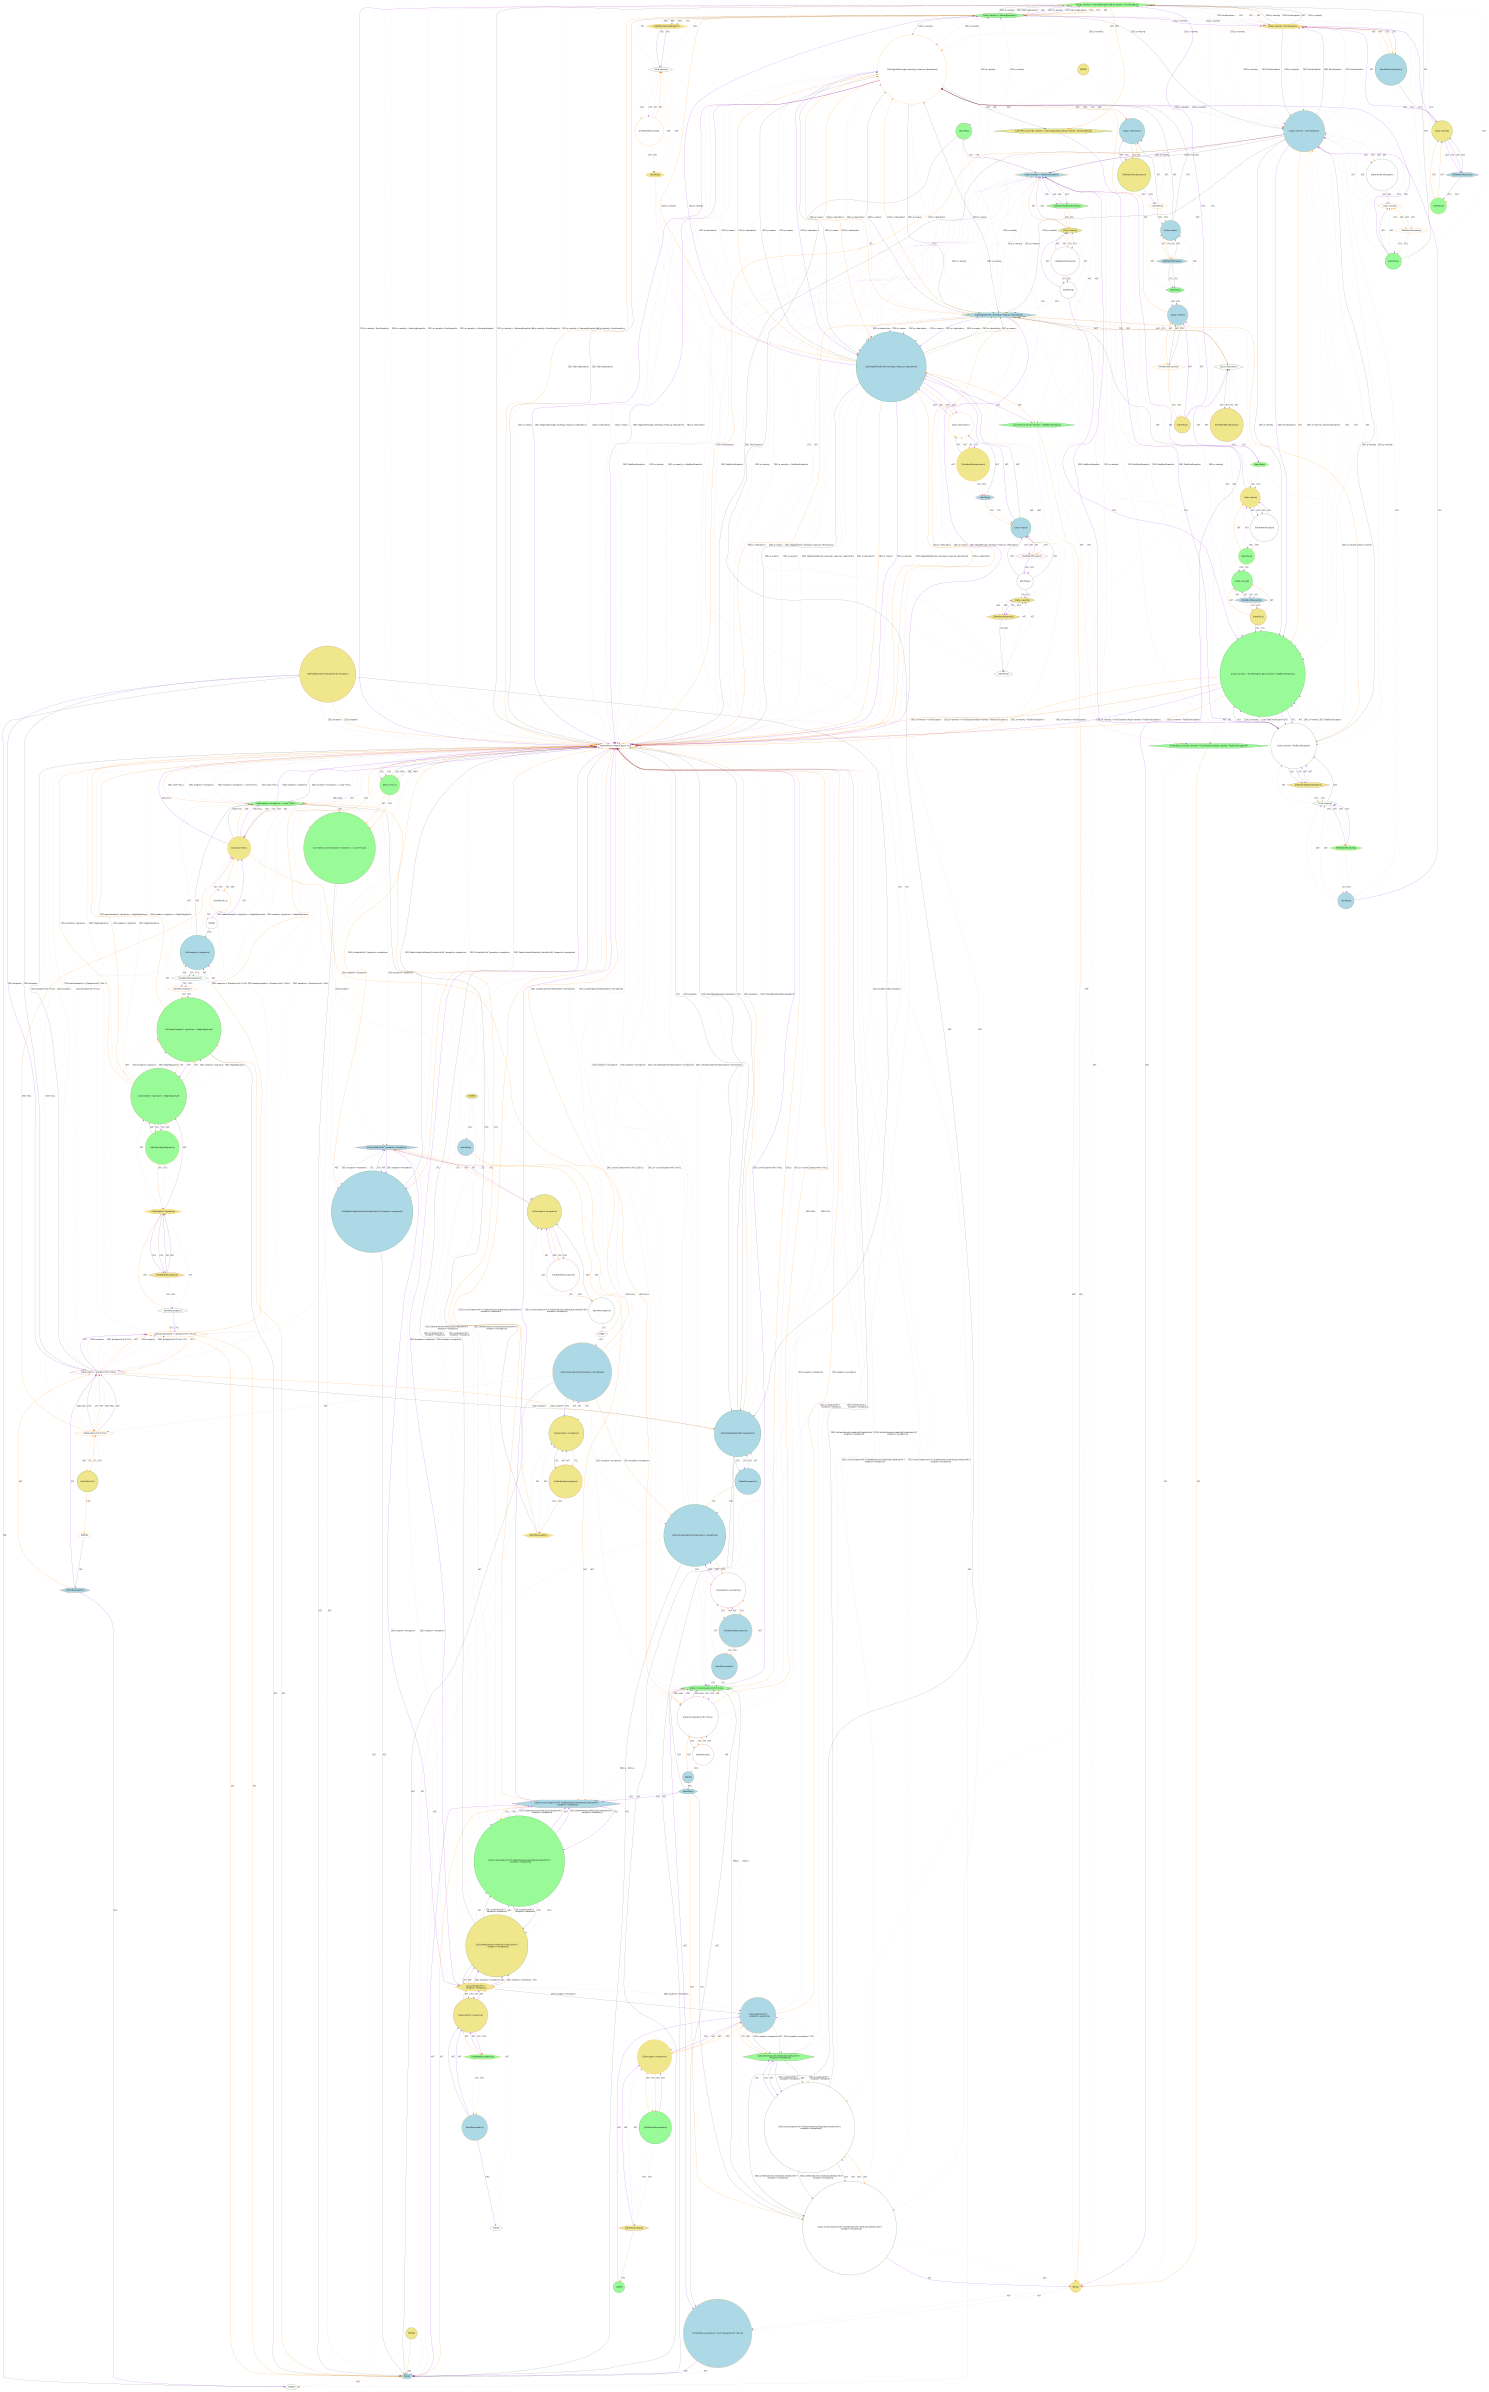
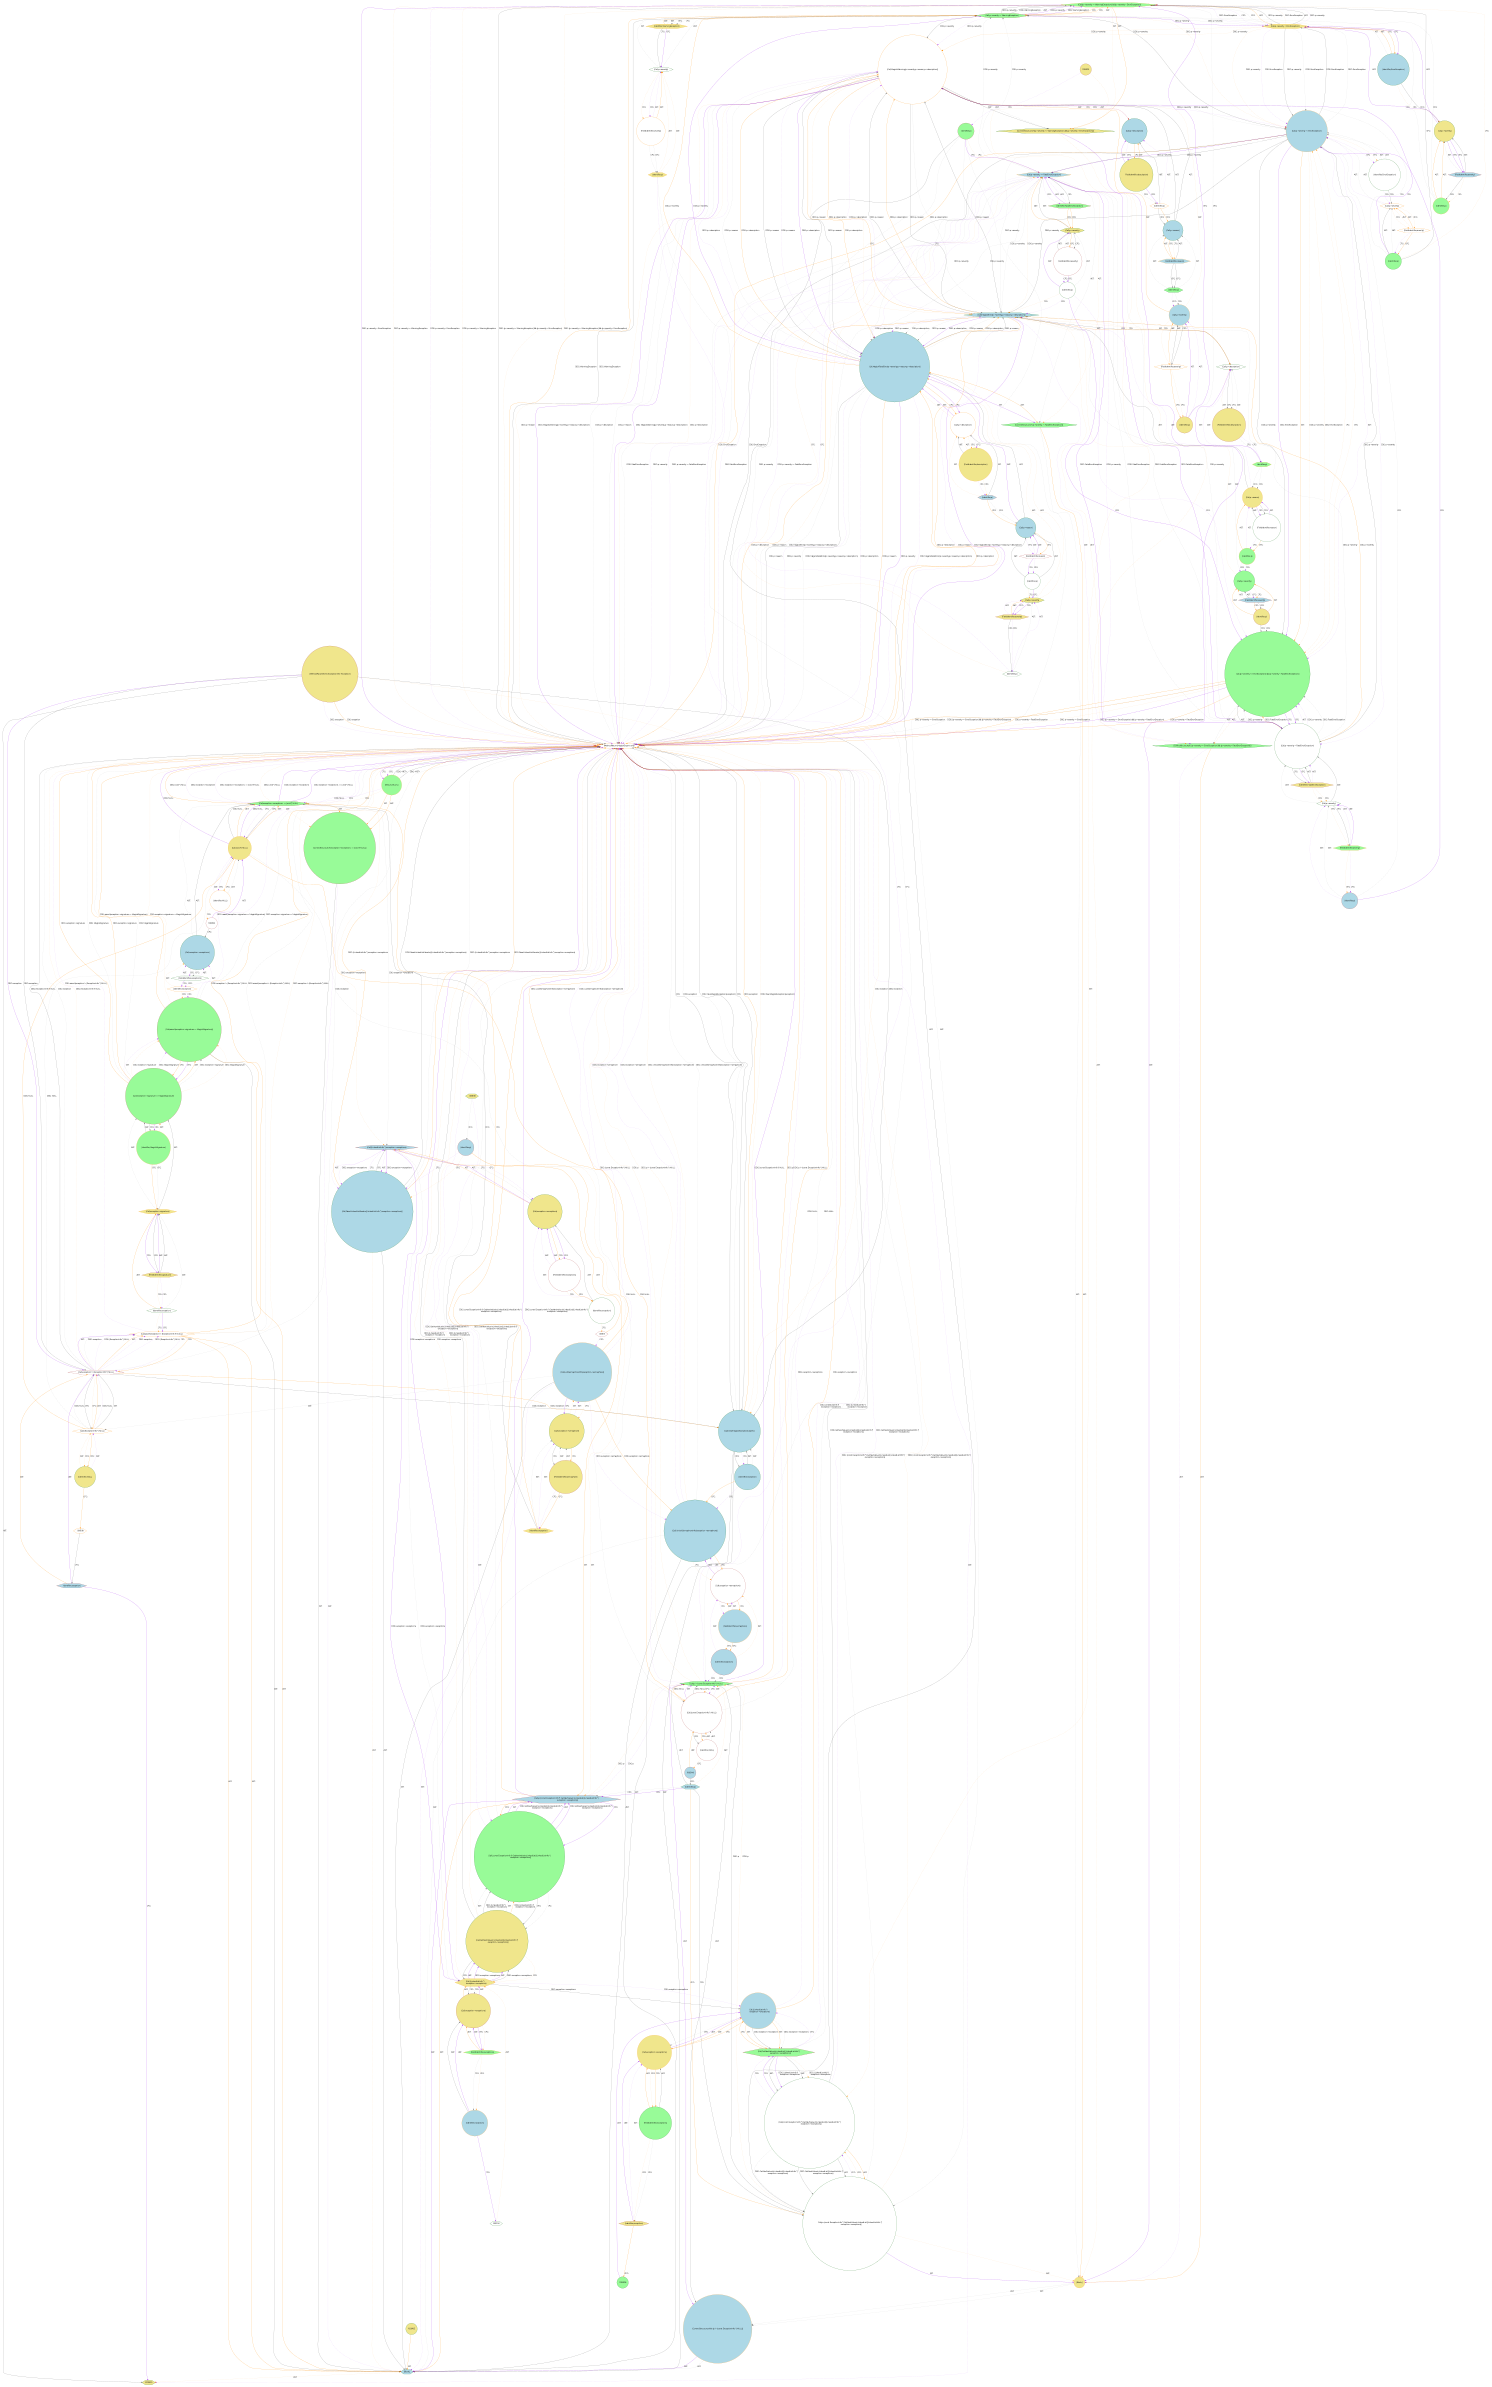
node "(Call,ClearMagickException(exception))": label "(Call,ClearMagickException(exception))" -> "(Call,ClearMagickException(assert))"
node "1000100": fillcolor white -> khaki
